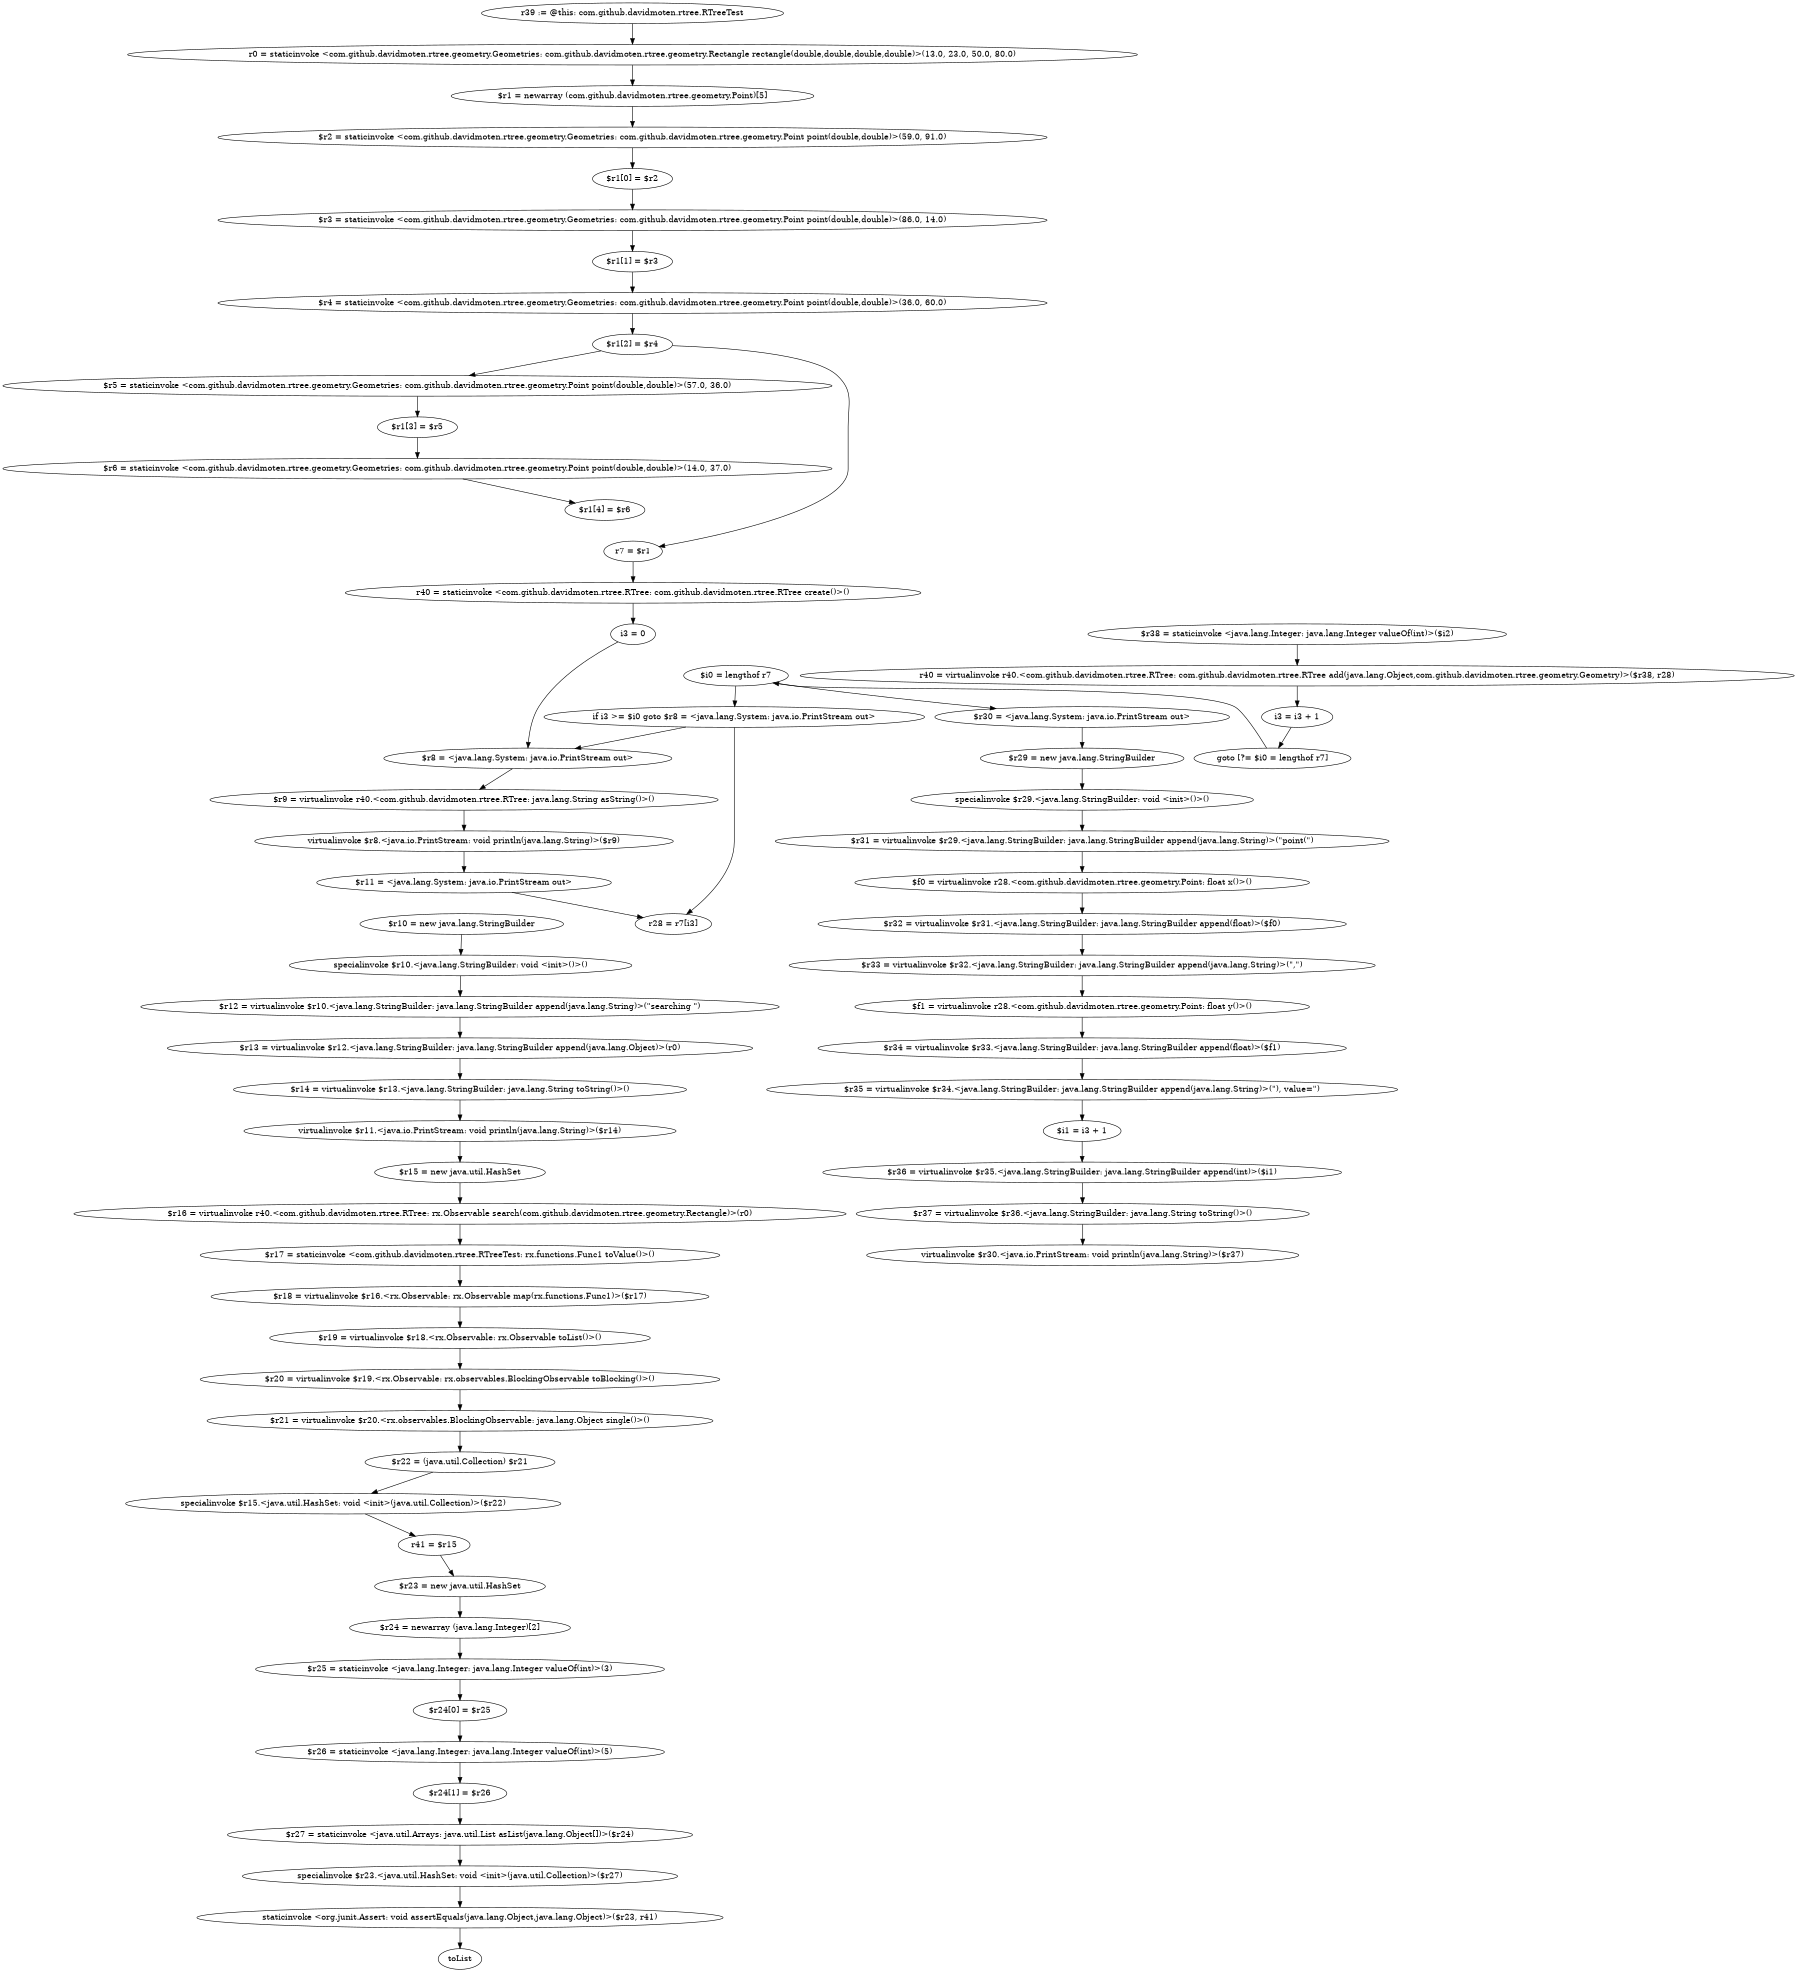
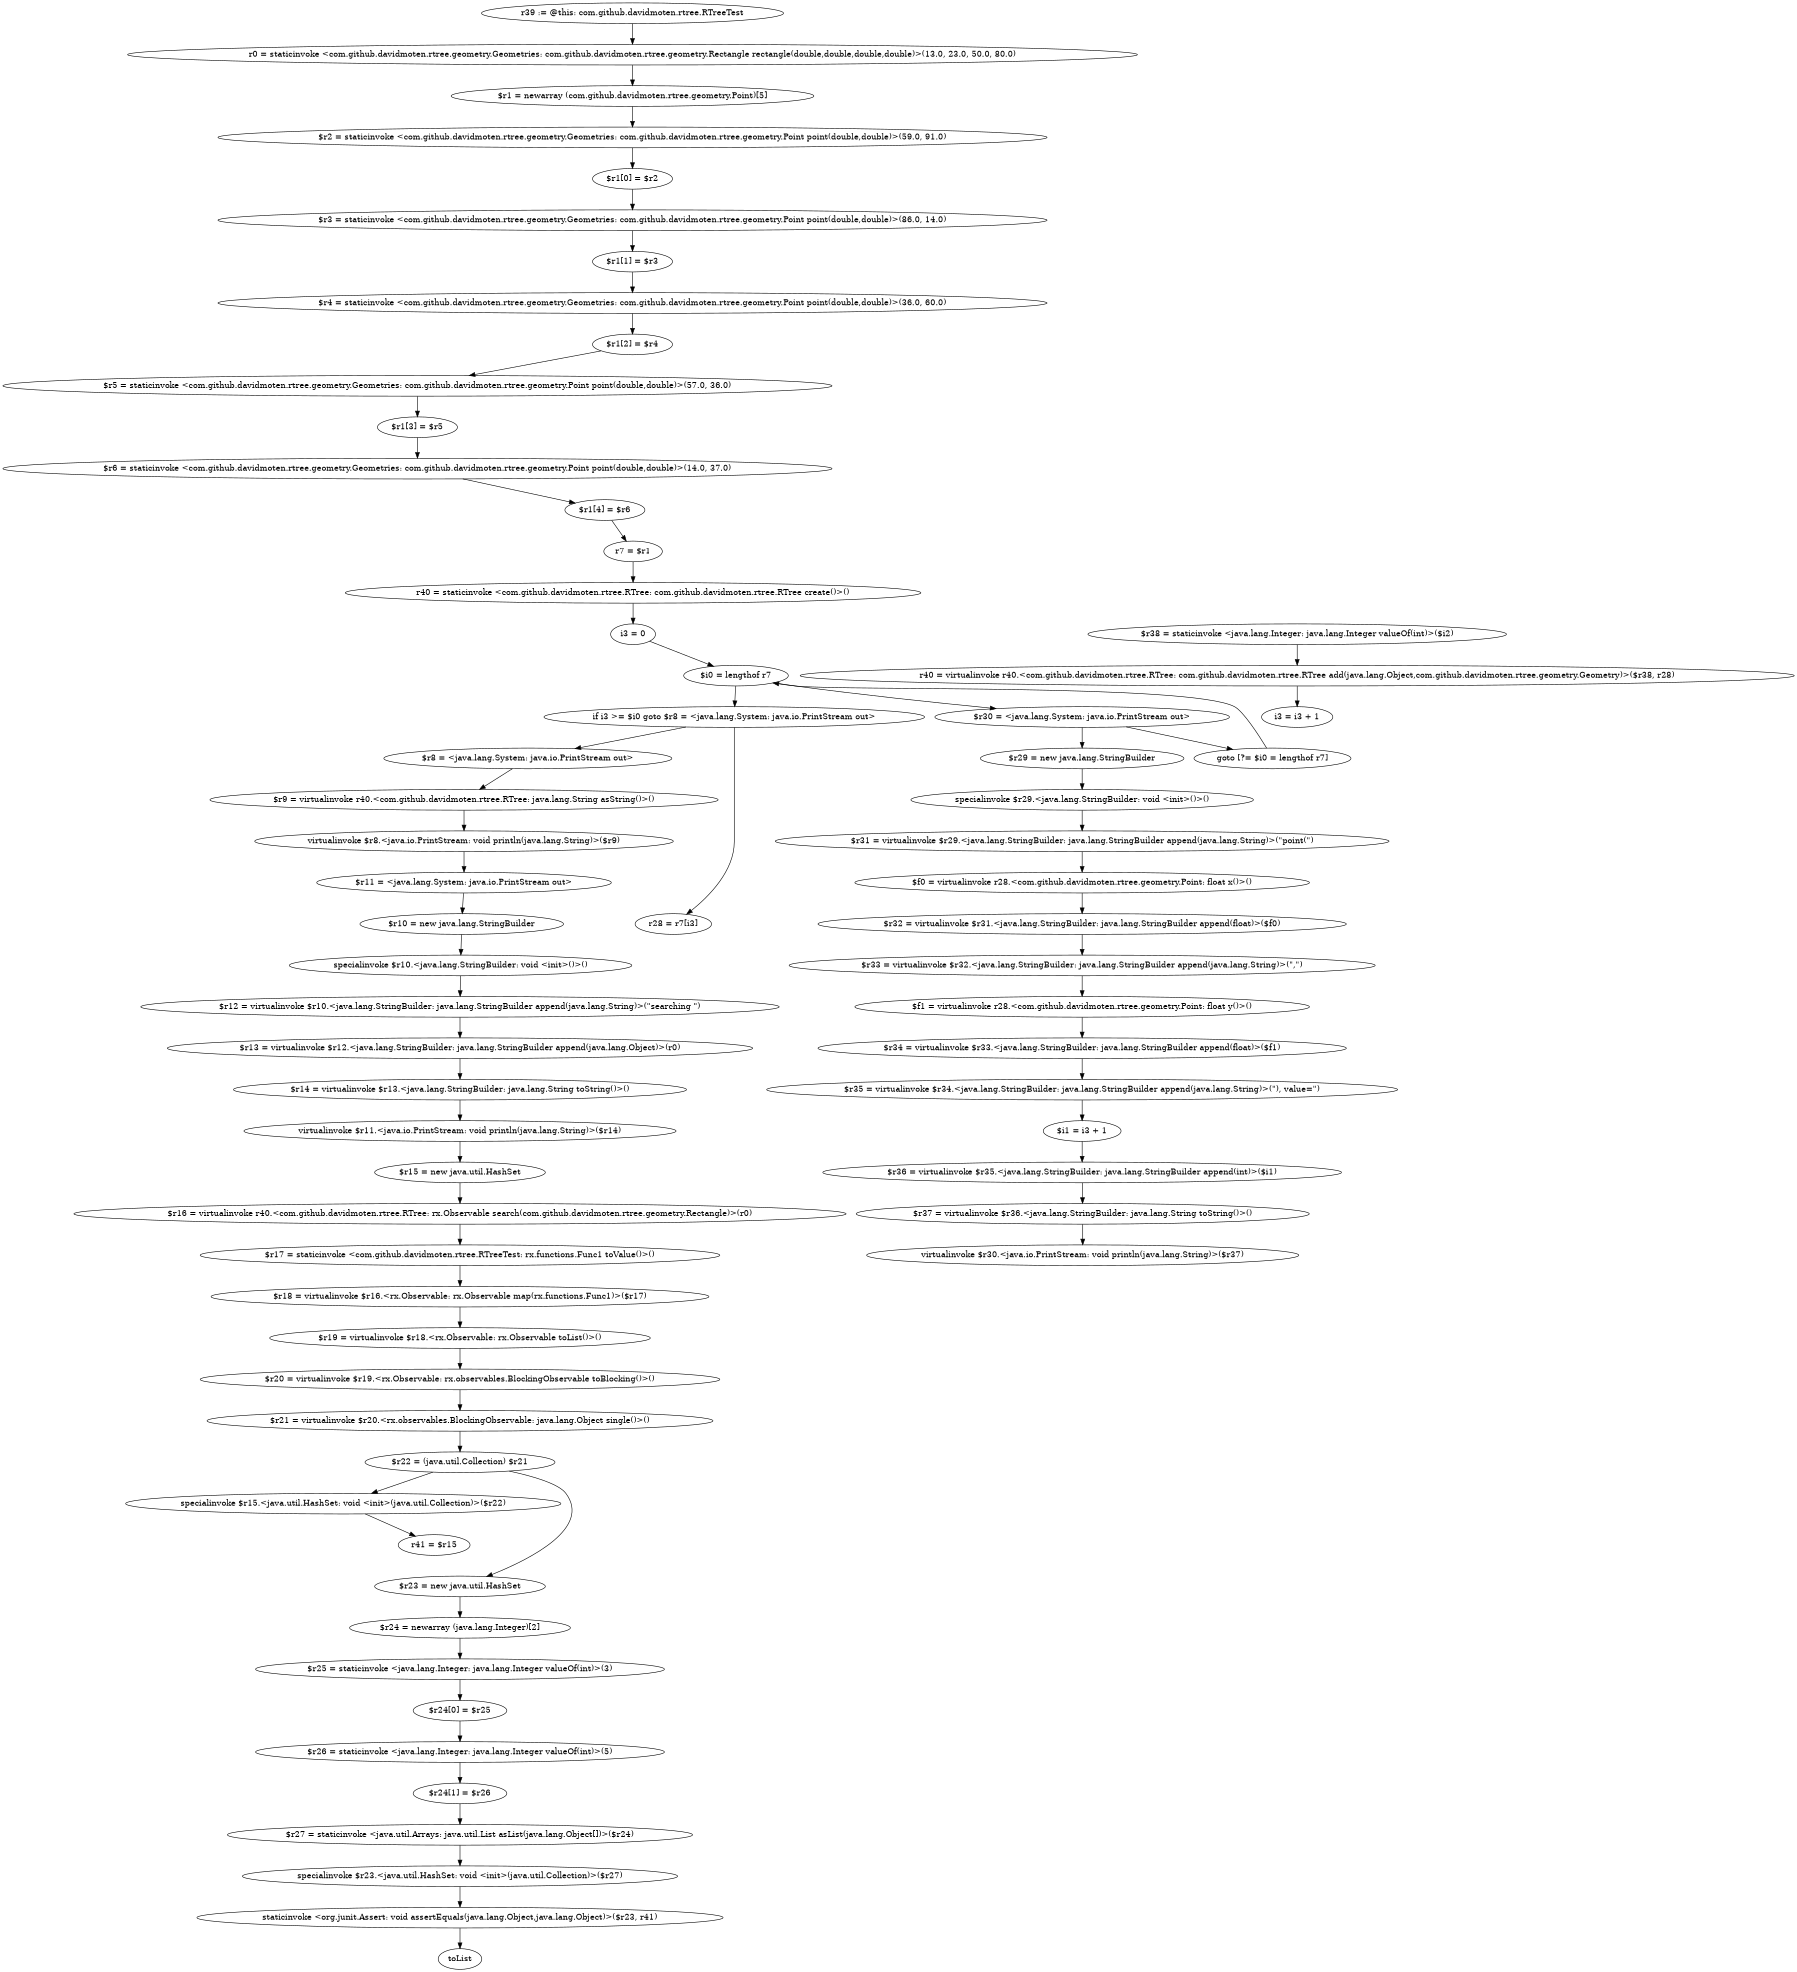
edge "$r1[2] = $r4" -> "r7 = $r1": now "$r1[4] = $r6" -> "r7 = $r1"
edge "i3 = 0" -> "$r8 = <java.lang.System: java.io.PrintStream out>": now "i3 = 0" -> "$i0 = lengthof r7"
edge "i3 = i3 + 1" -> "goto [?= $i0 = lengthof r7]": now "$r30 = <java.lang.System: java.io.PrintStream out>" -> "goto [?= $i0 = lengthof r7]"
edge "$r11 = <java.lang.System: java.io.PrintStream out>" -> "r28 = r7[i3]": now "$r11 = <java.lang.System: java.io.PrintStream out>" -> "$r10 = new java.lang.StringBuilder"
edge "r41 = $r15" -> "$r23 = new java.util.HashSet": now "$r22 = (java.util.Collection) $r21" -> "$r23 = new java.util.HashSet"
